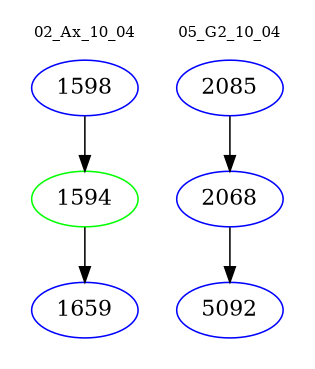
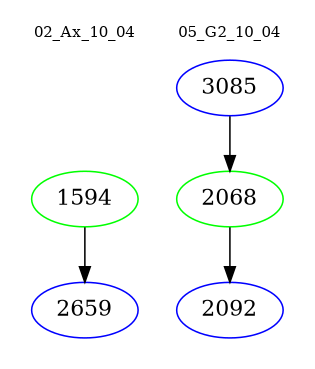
node "1598": removed
node "2085": label "2085" -> "3085"
node "2068": color blue -> green
node "1659": label "1659" -> "2659"
node "5092": label "5092" -> "2092"
